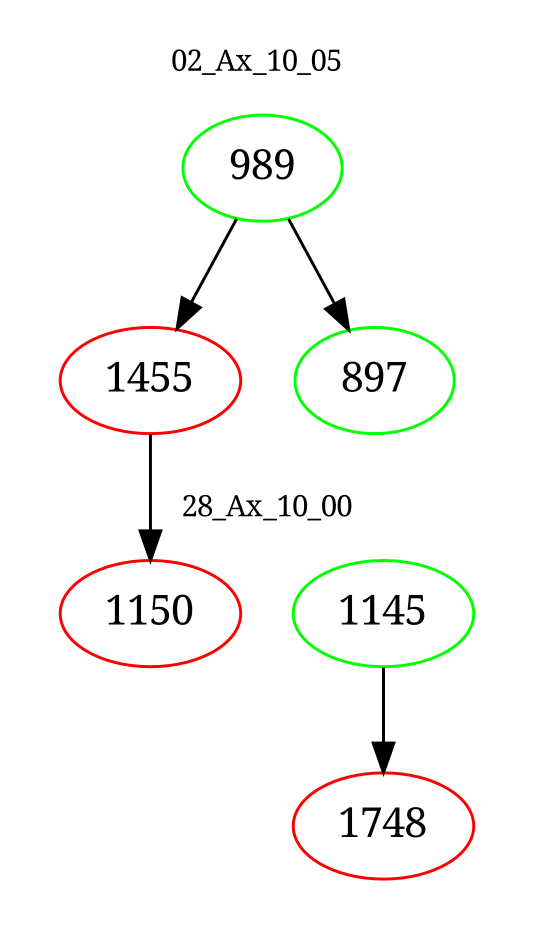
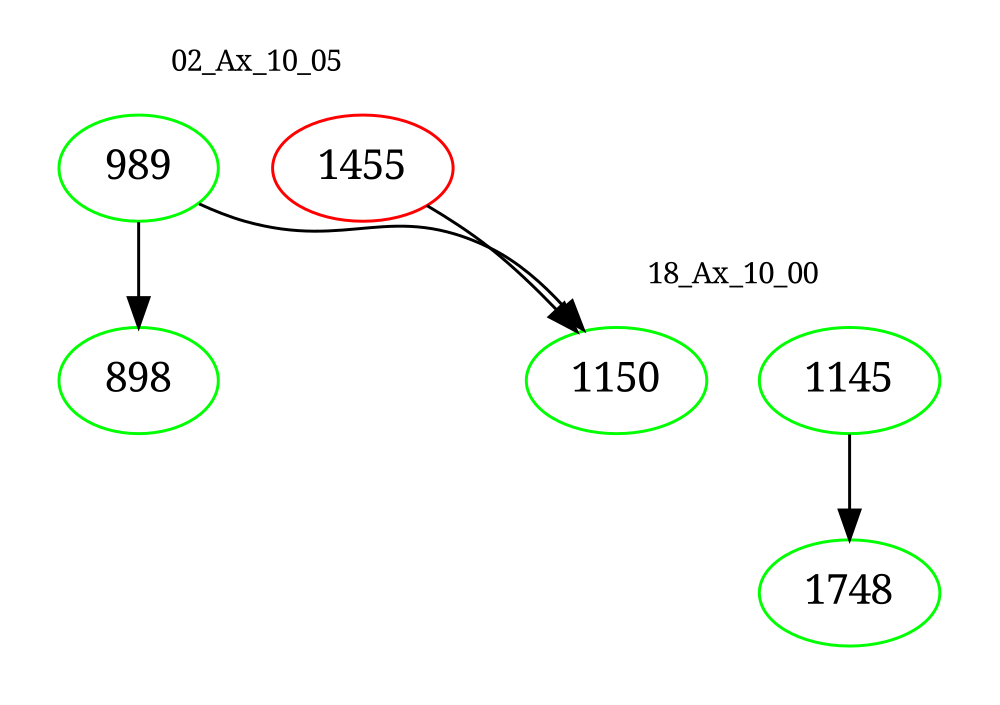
edge "989" -> "1455": now "989" -> "1150"
node "897": label "897" -> "898"
cluster "28_Ax_10_00": label "28_Ax_10_00" -> "18_Ax_10_00"
node "1150": color red -> green
node "1748": color red -> green
